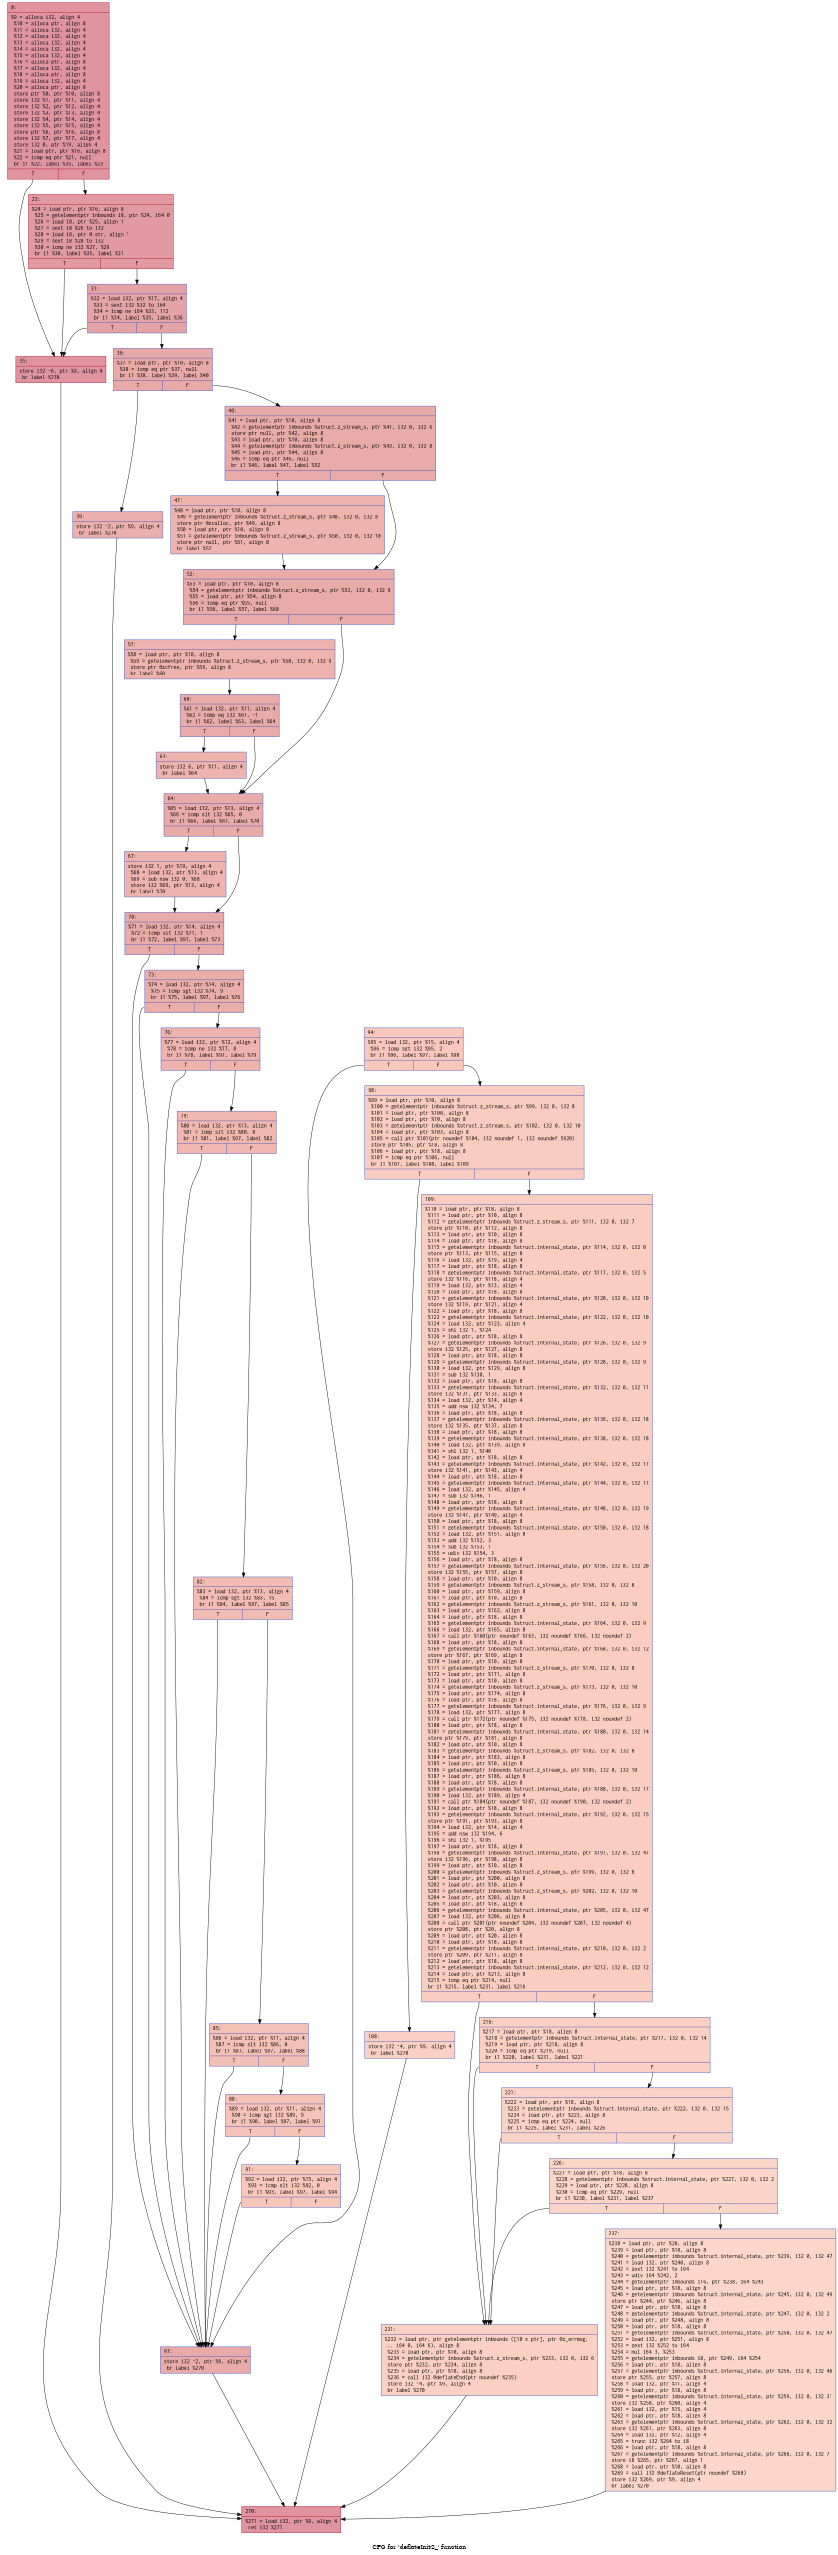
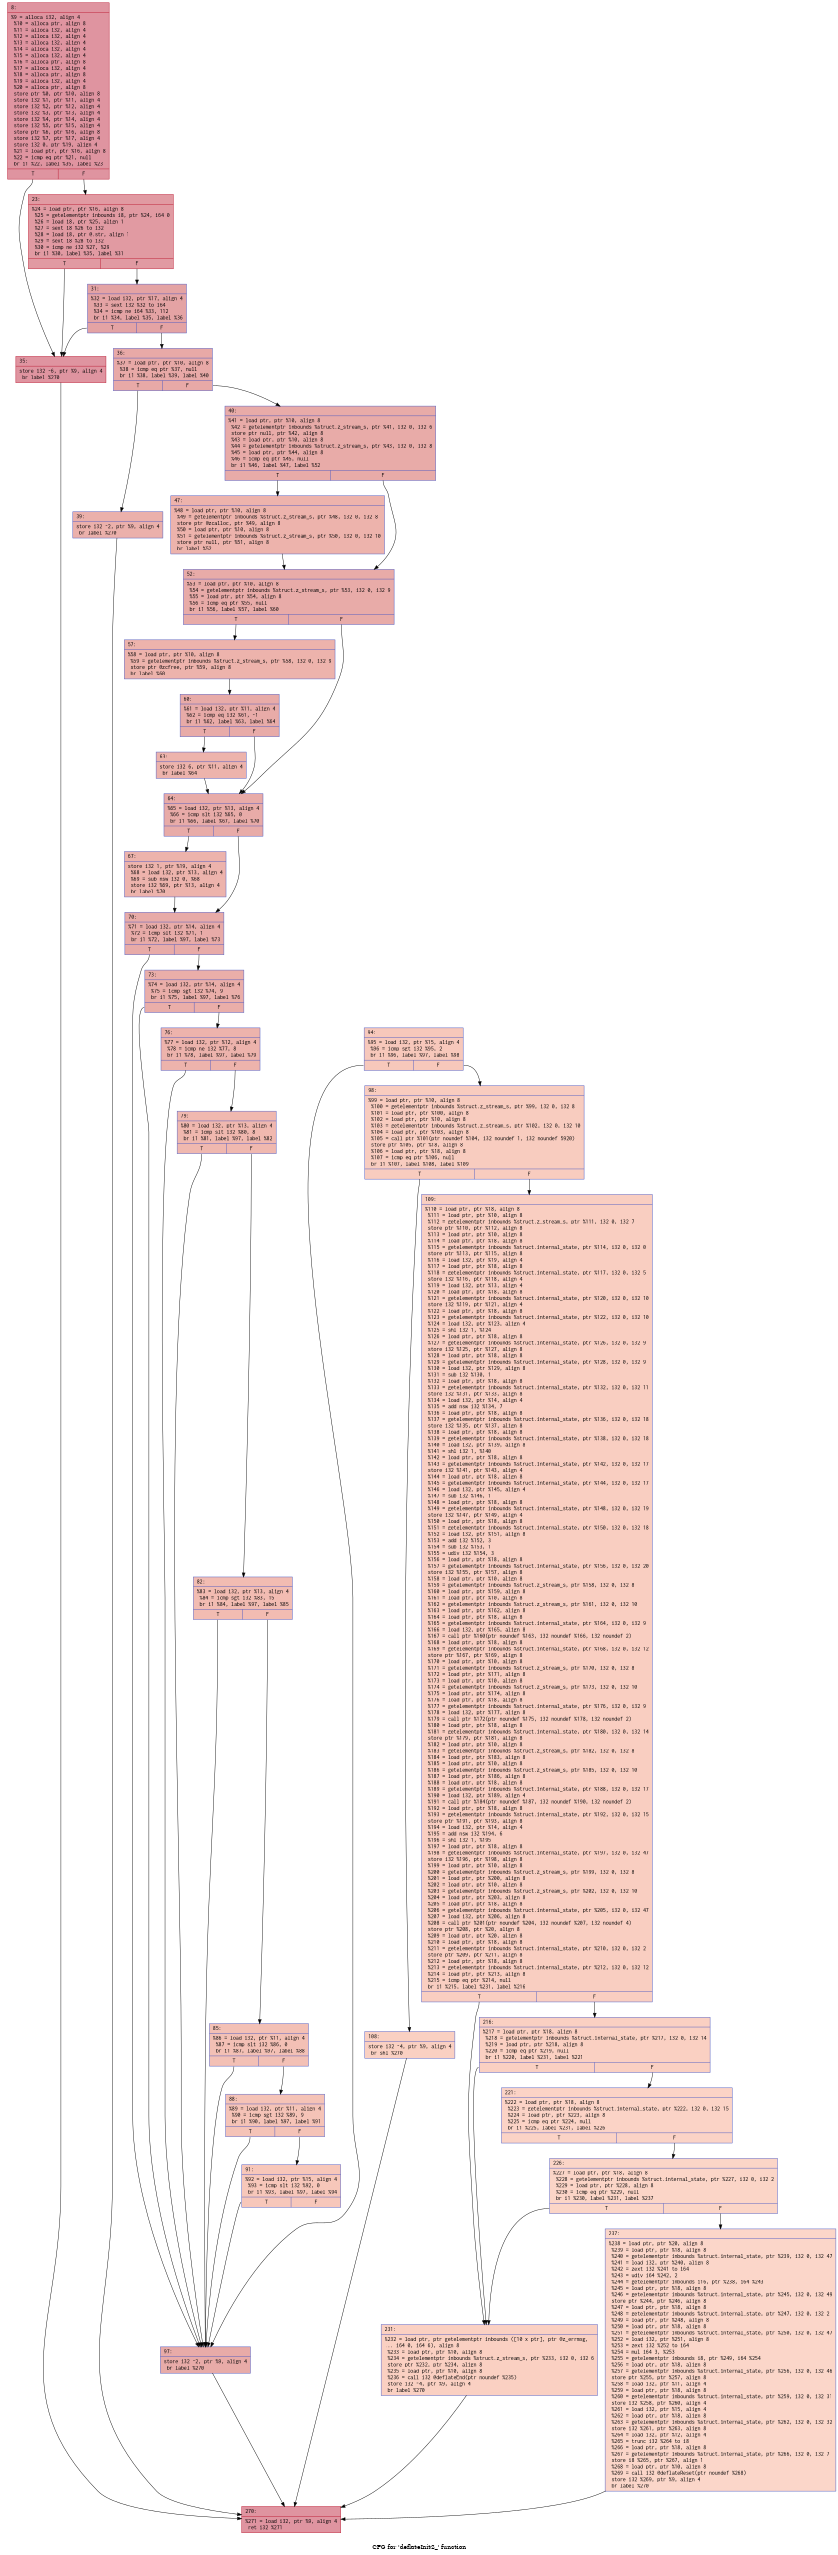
node "108:": text "br label %270" -> "br shl %270"
edge "221:" -> "231:": removed
